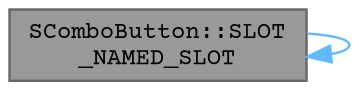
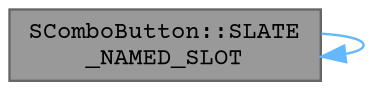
node "SComboButton::SLOT _NAMED_SLOT": label "SComboButton::SLOT _NAMED_SLOT" -> "SComboButton::SLATE _NAMED_SLOT"
